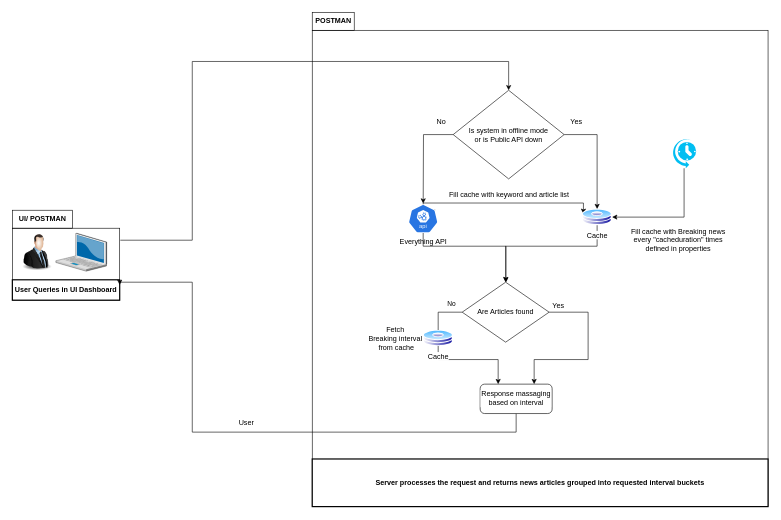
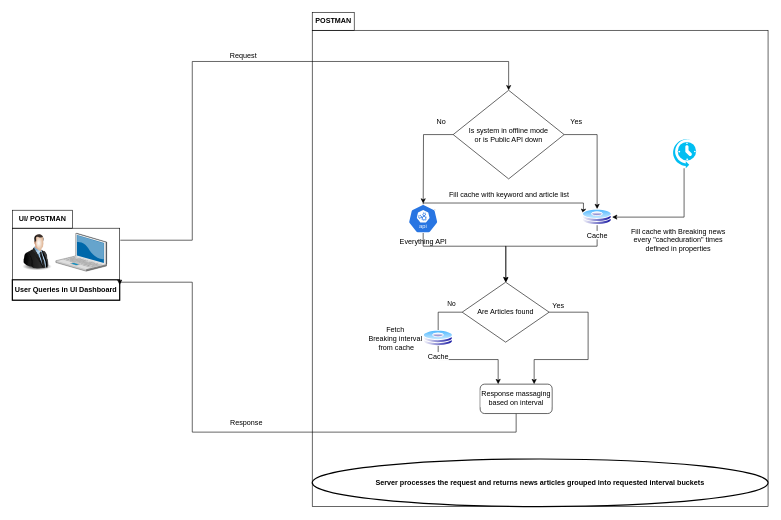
node "Request": added
node "User": label "User" -> "Response"
node "Server processes the request and returns news articles grouped into requested interval buckets": shape rectangle -> ellipse
